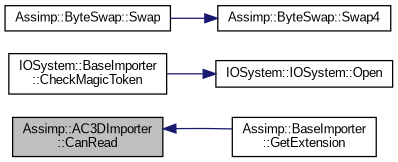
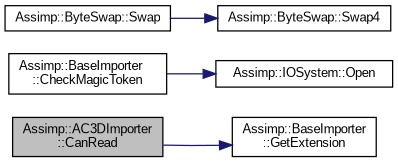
node "IOSystem::BaseImporter ::CheckMagicToken": label "IOSystem::BaseImporter ::CheckMagicToken" -> "Assimp::BaseImporter ::CheckMagicToken"
node "IOSystem::IOSystem::Open": label "IOSystem::IOSystem::Open" -> "Assimp::IOSystem::Open"
edge "Assimp::BaseImporter ::GetExtension" -> "Assimp::AC3DImporter ::CanRead": reversed
